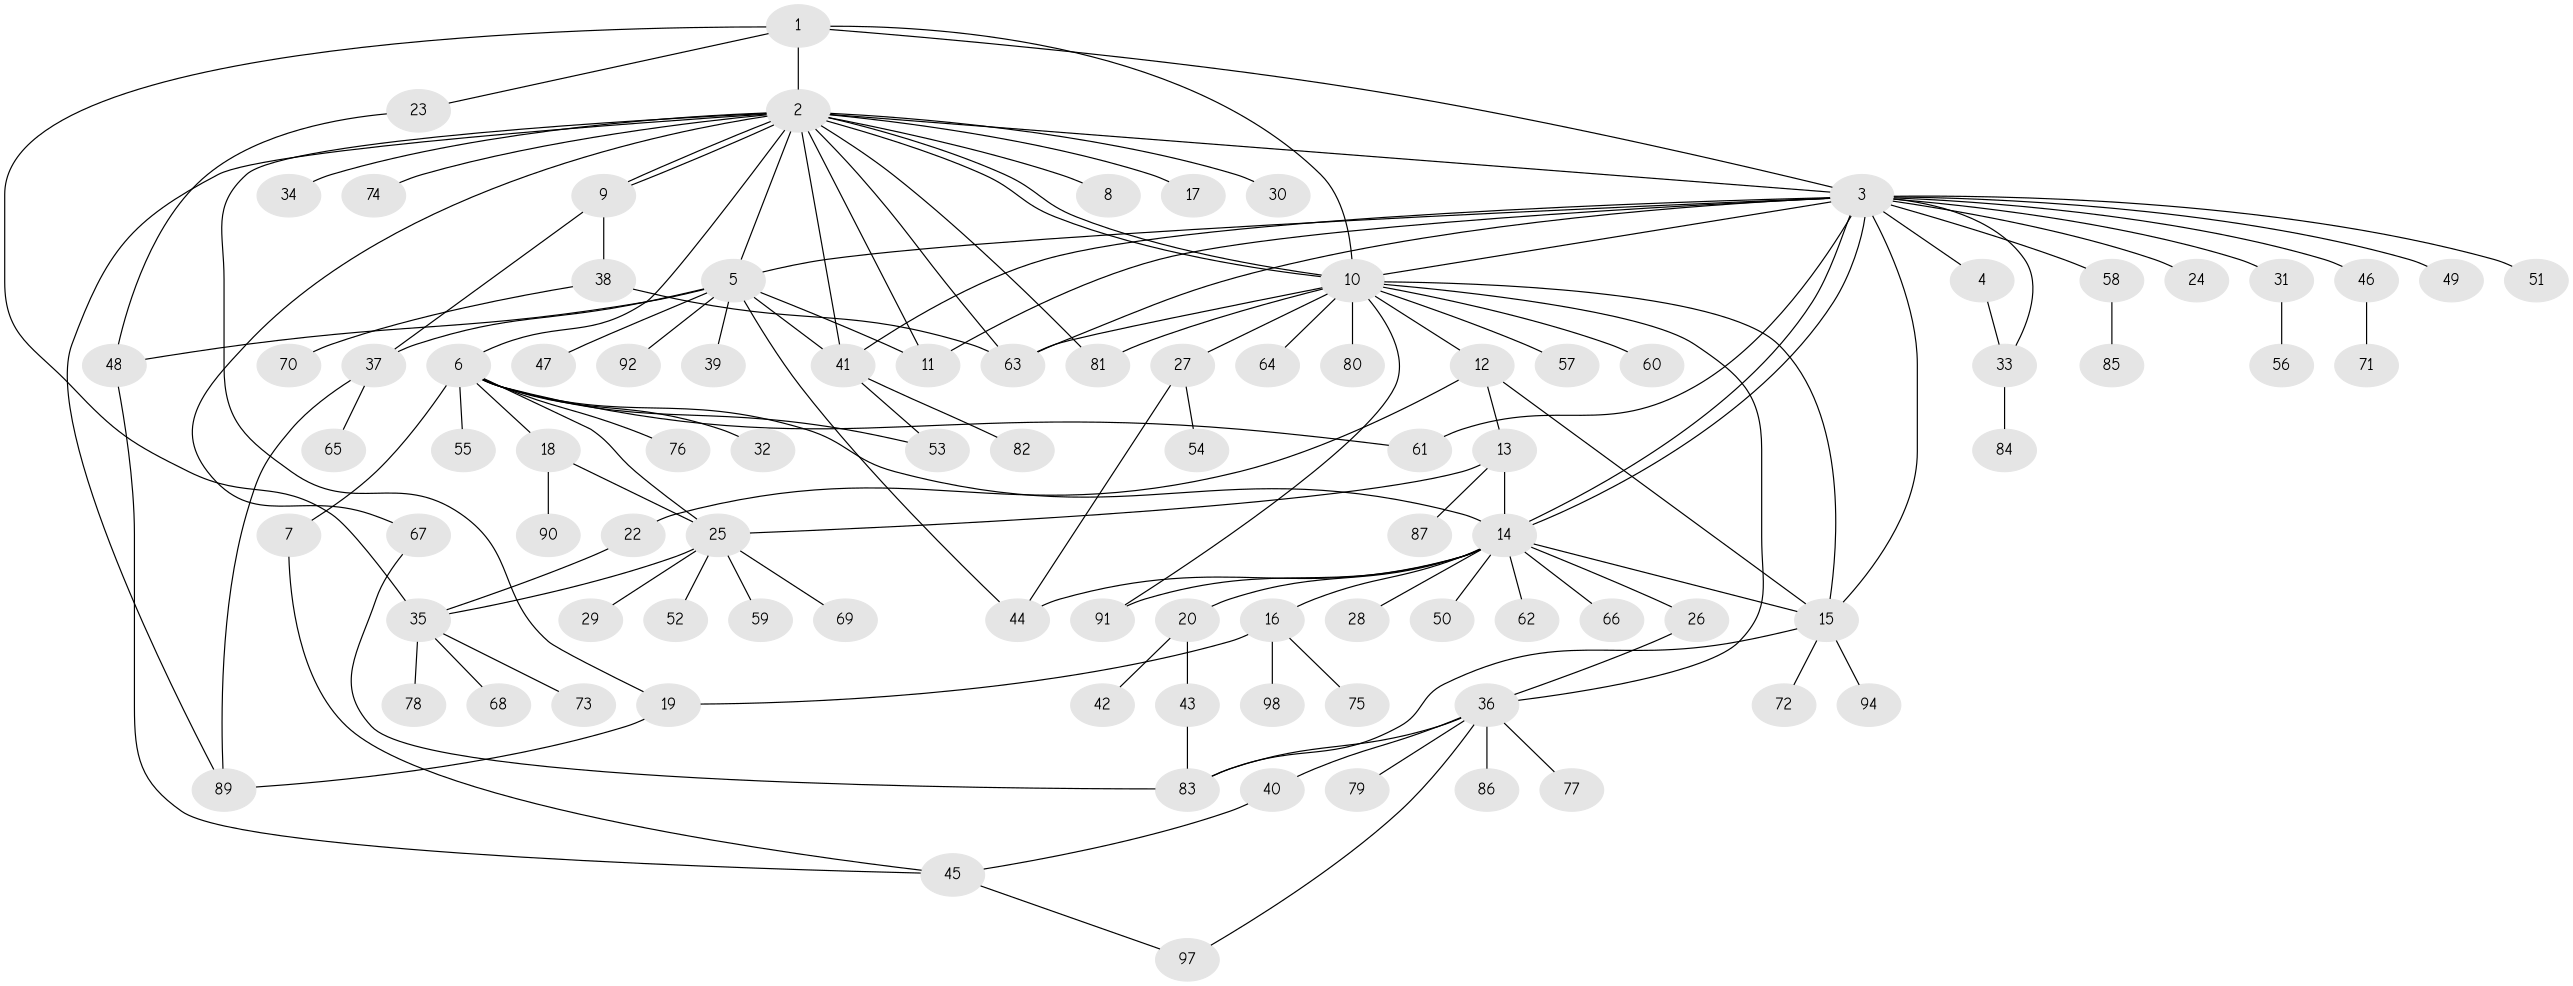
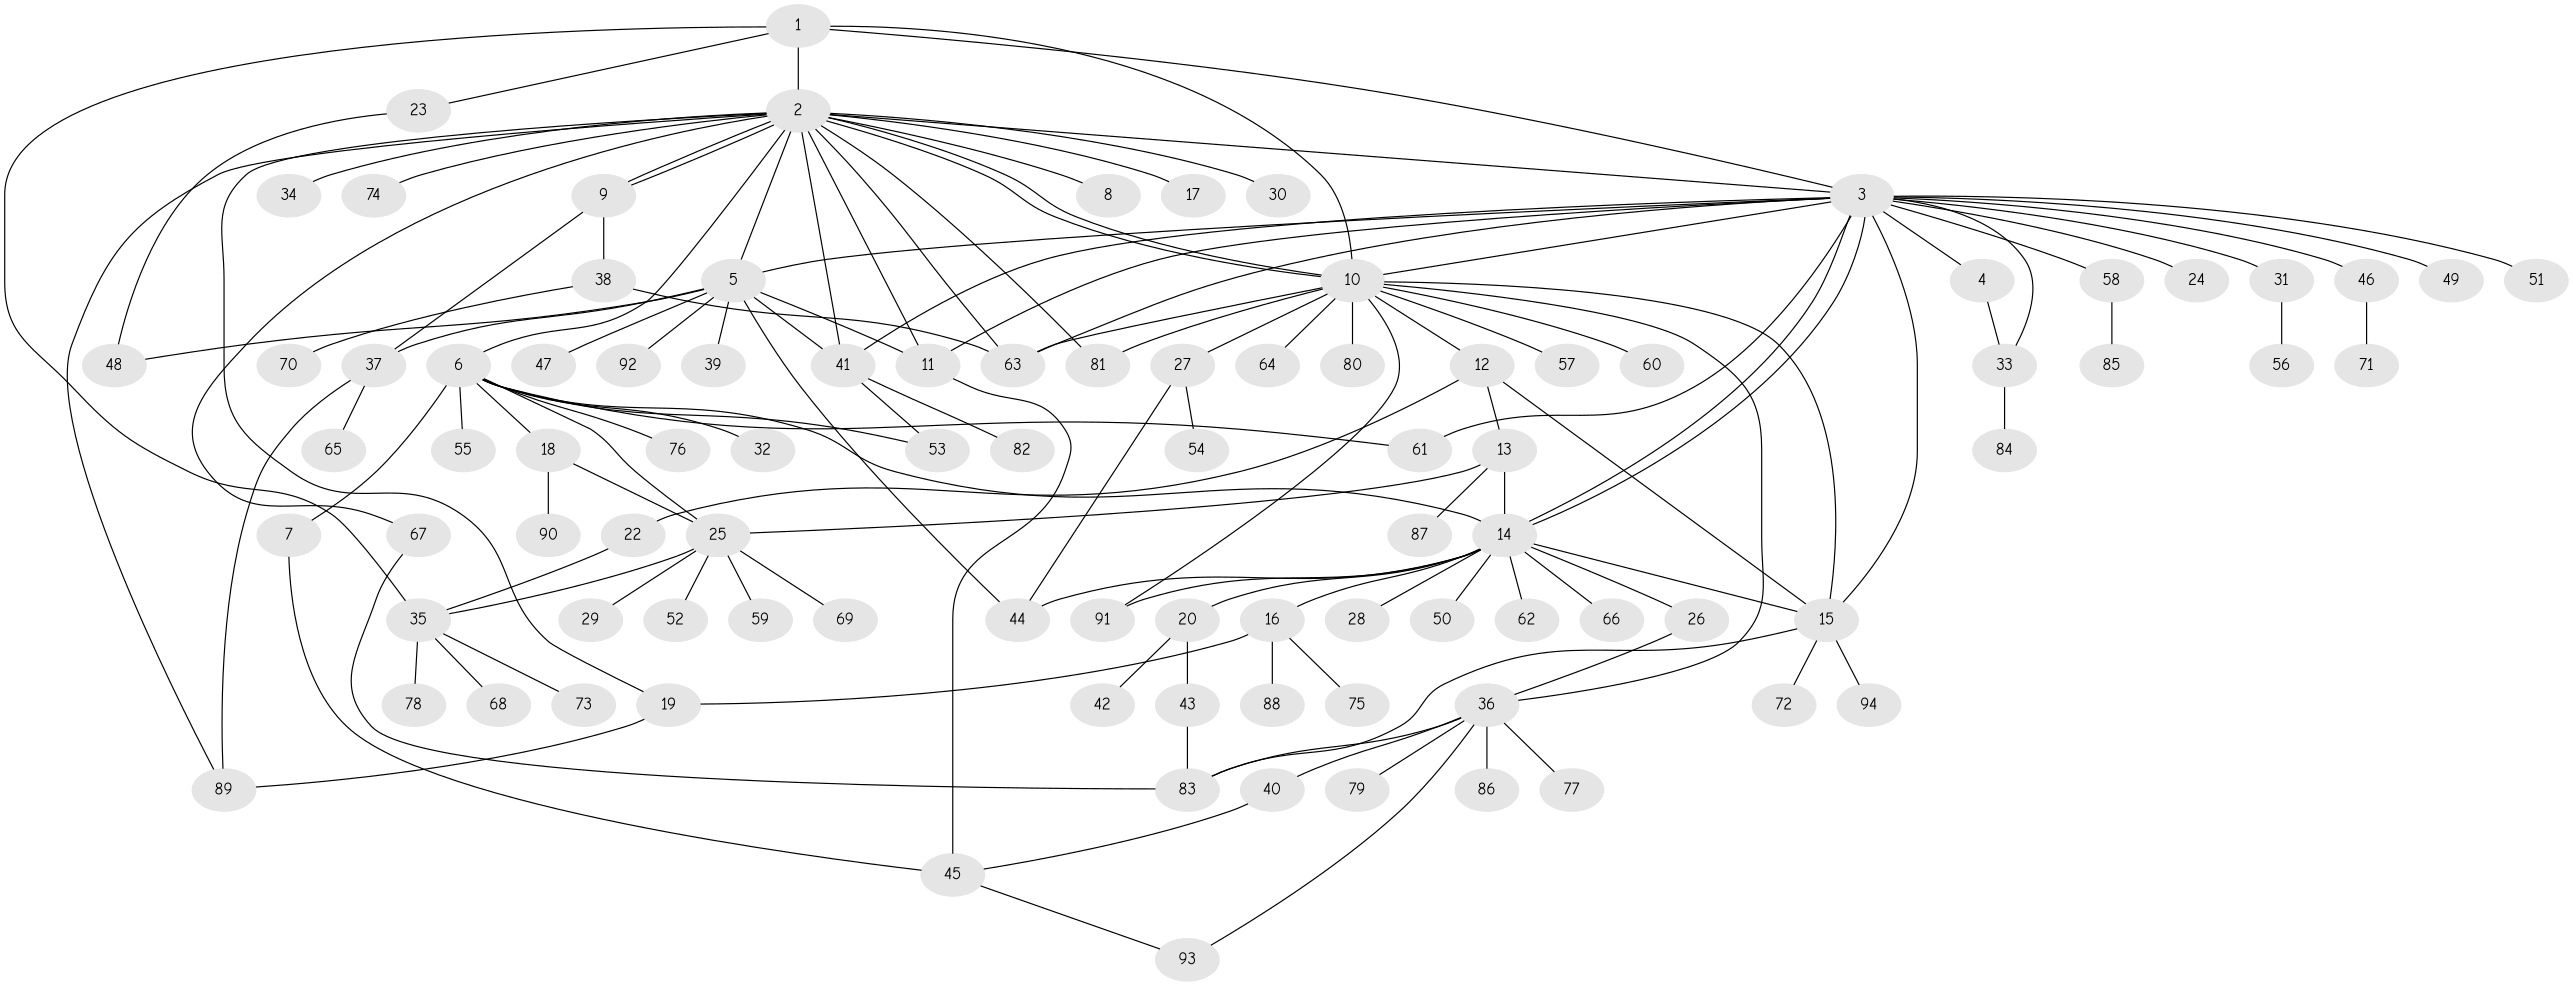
node "98": label "98" -> "88"
edge "48" -- "45": now "11" -- "45"
node "97": label "97" -> "93"
